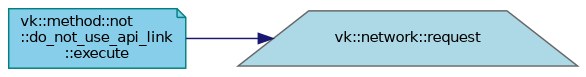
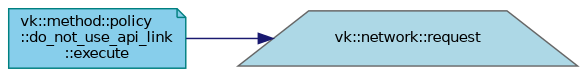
node "vk::method::not ::do_not_use_api_link ::execute": label "vk::method::not ::do_not_use_api_link ::execute" -> "vk::method::policy ::do_not_use_api_link ::execute"
